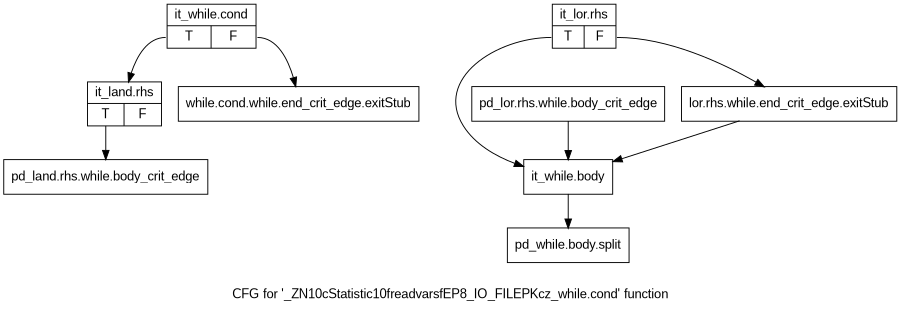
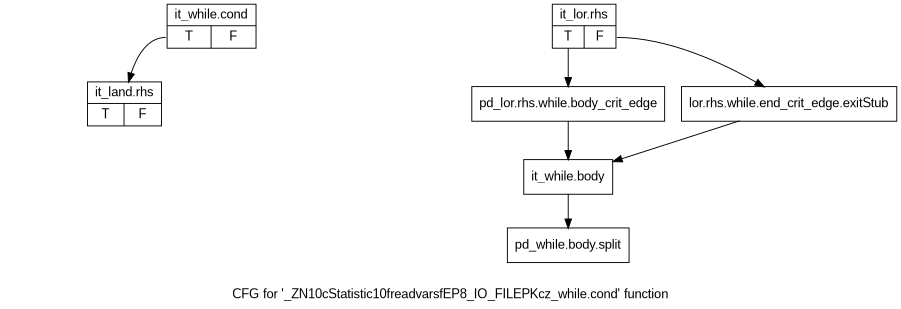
edge "it_lor.rhs" -> "it_while.body": now "it_lor.rhs" -> "pd_lor.rhs.while.body_crit_edge"
node "while.cond.while.end_crit_edge.exitStub": removed
node "pd_land.rhs.while.body_crit_edge": removed
